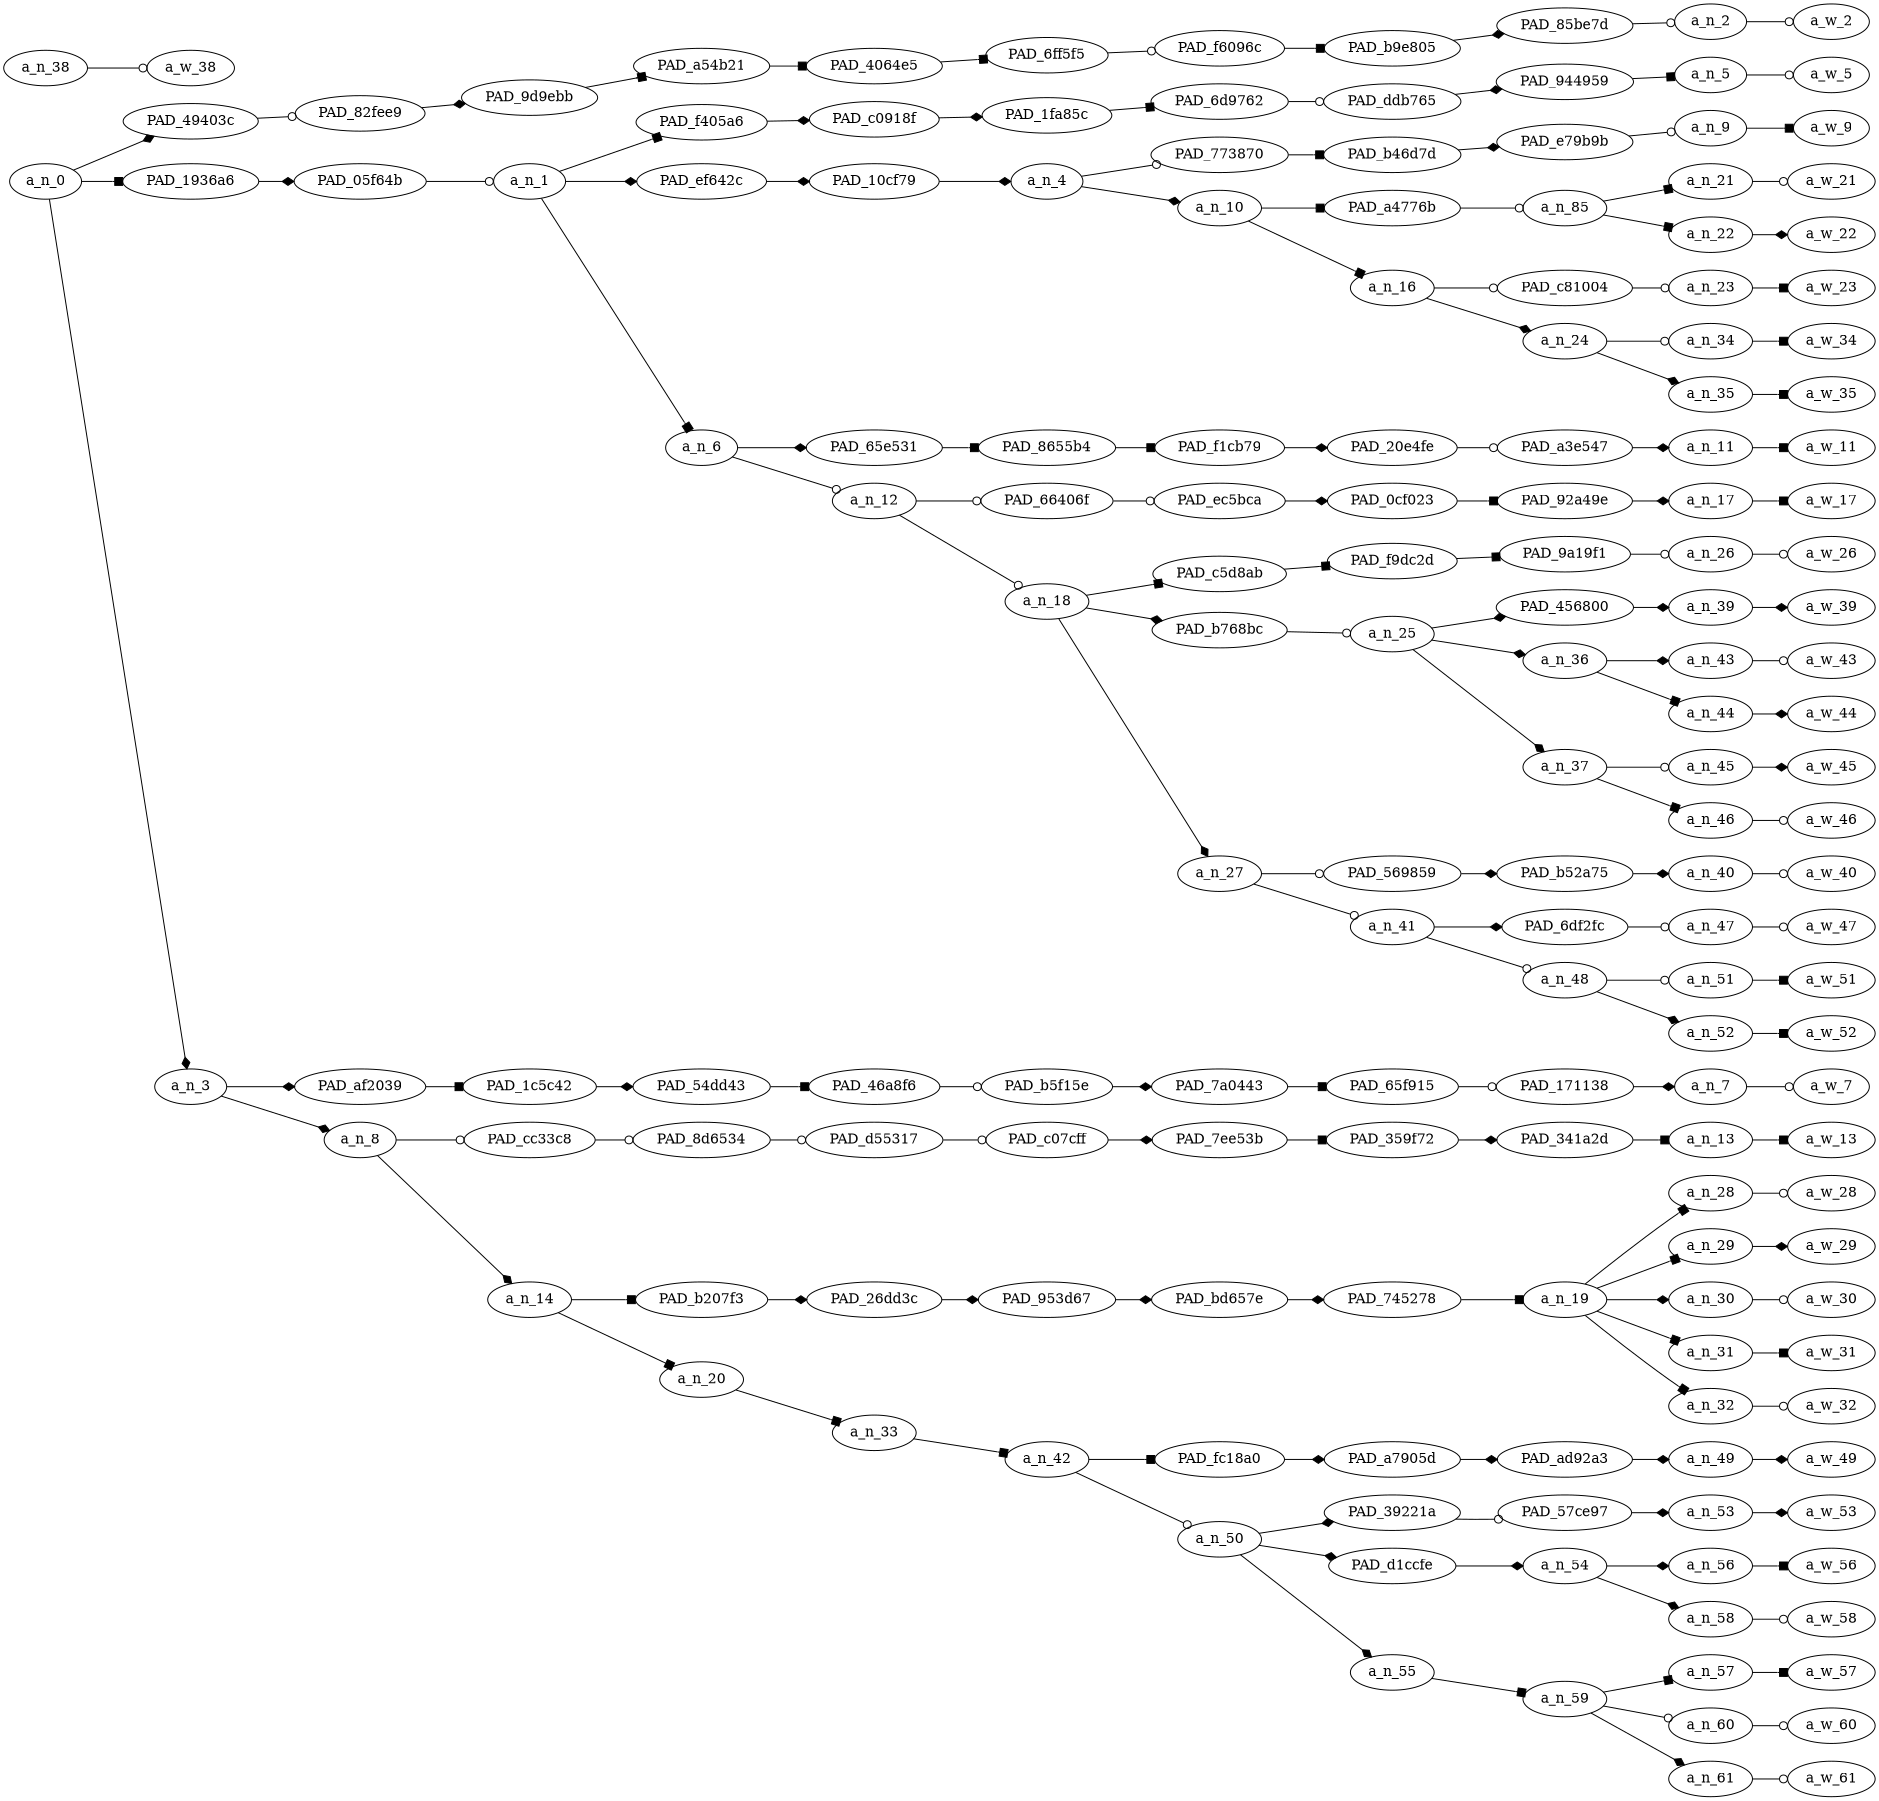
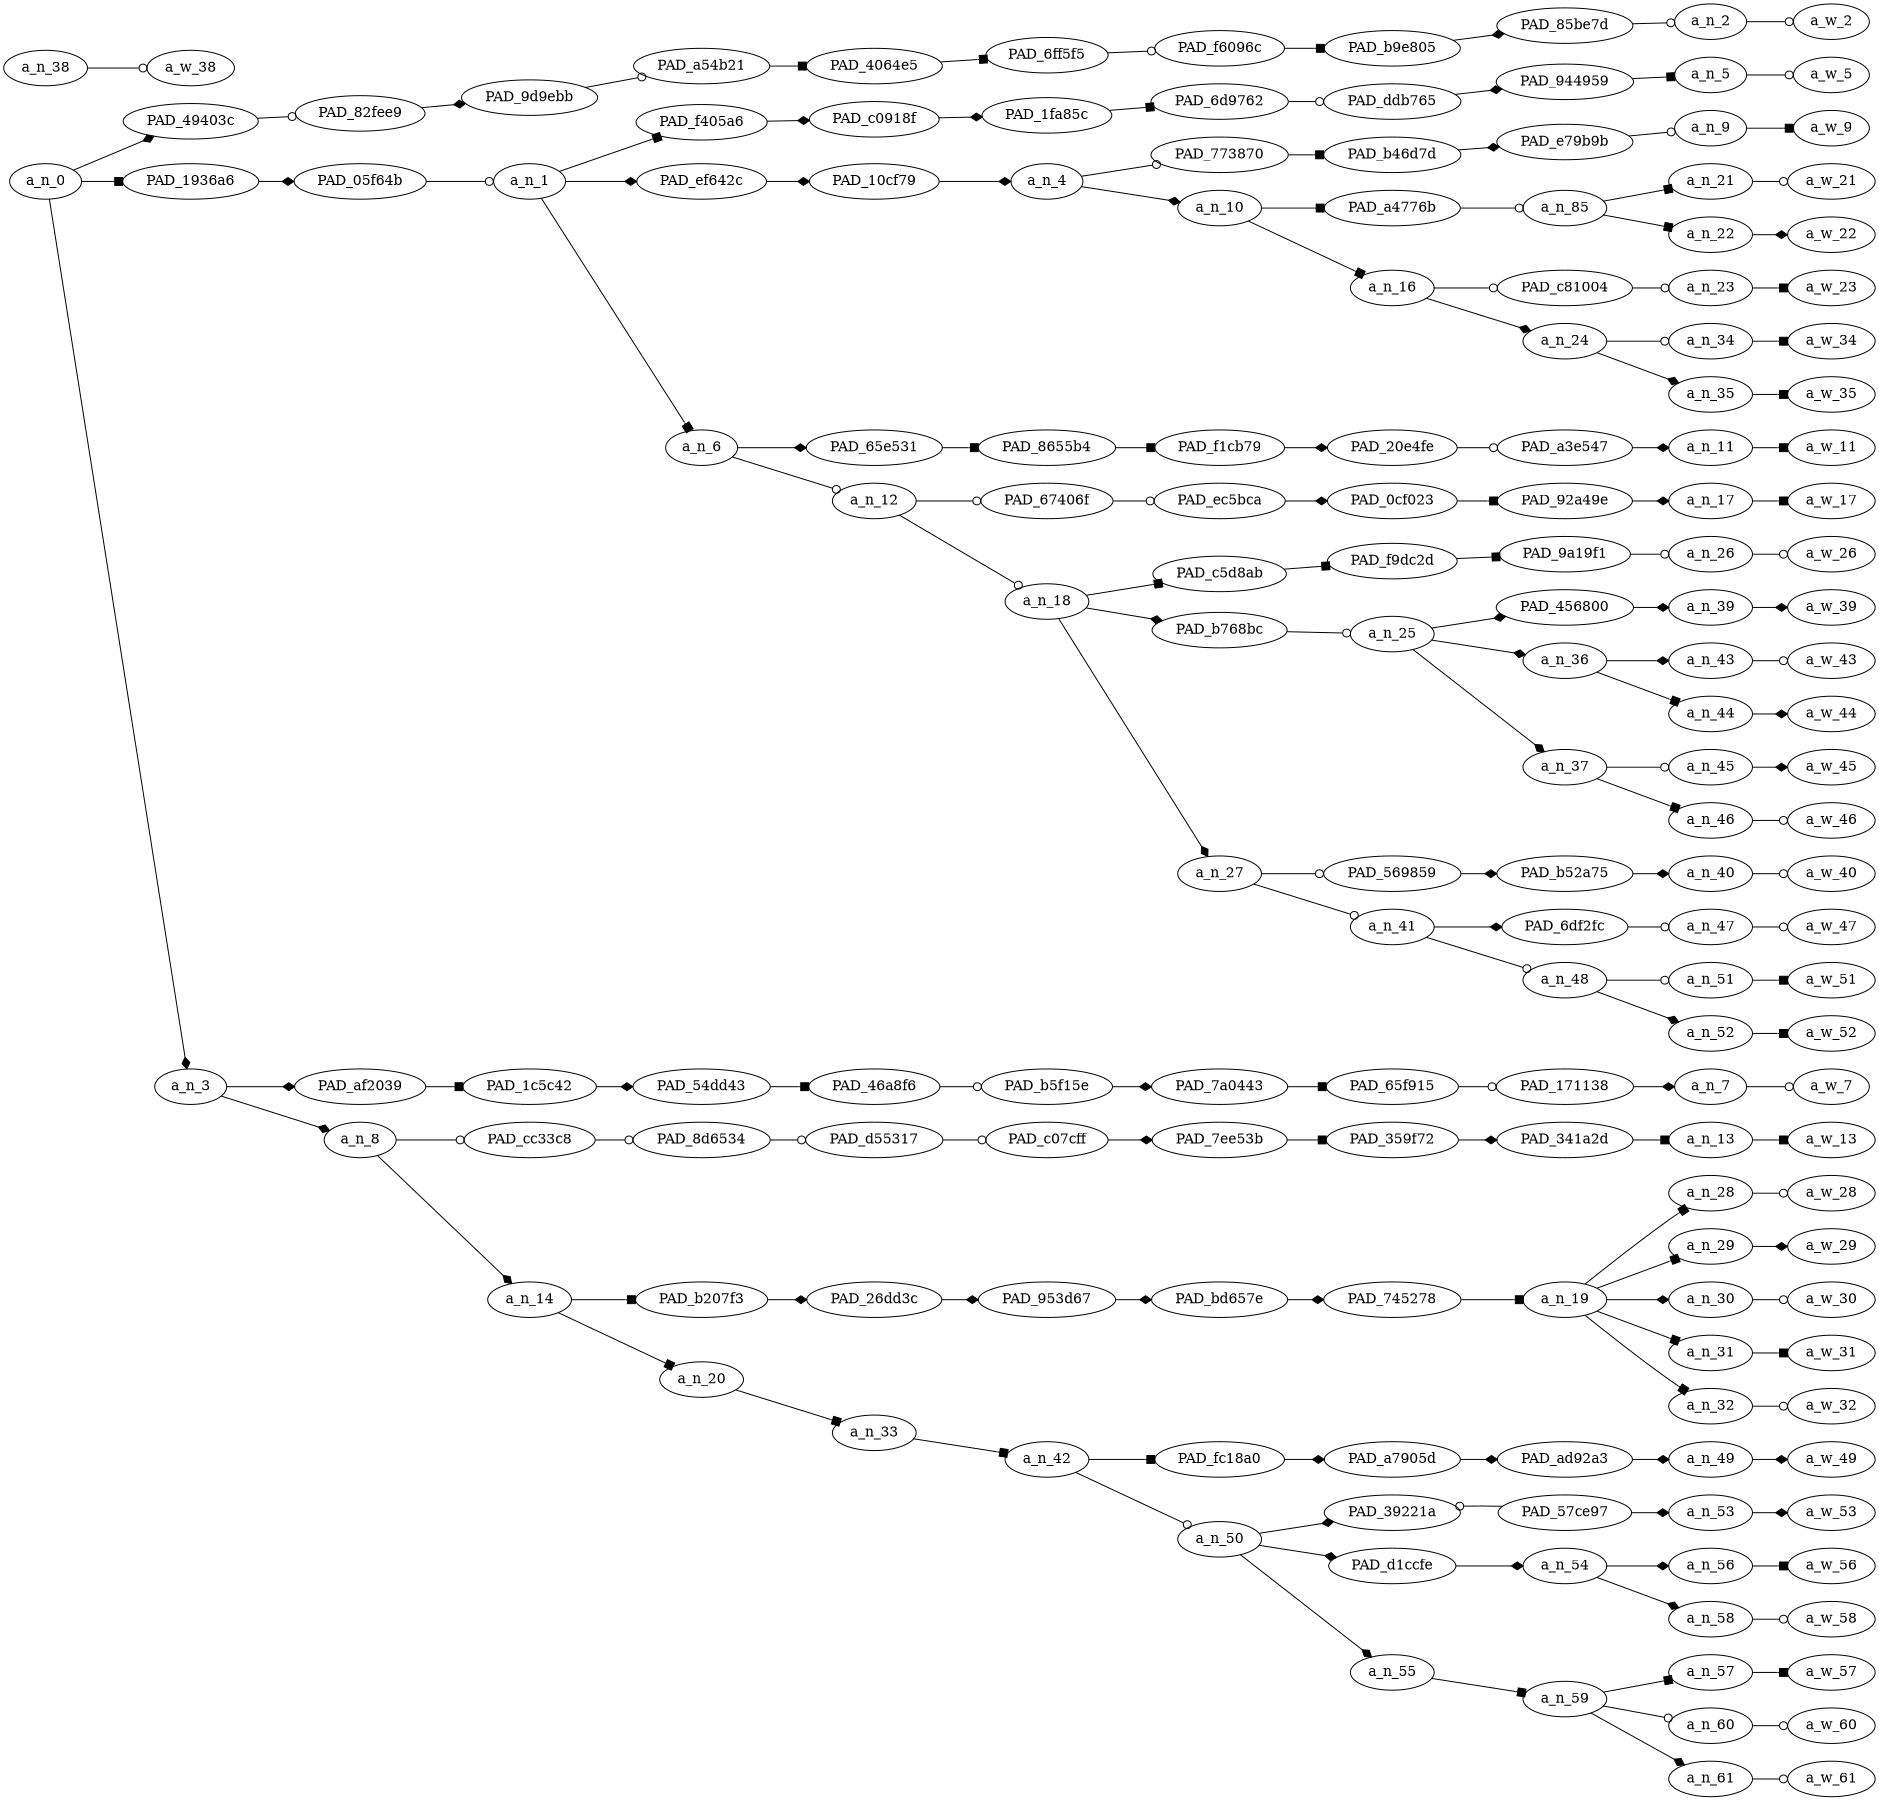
edge "PAD_9d9ebb" -> "PAD_a54b21": arrowhead box -> odot
node "PAD_66406f": label "PAD_66406f" -> "PAD_67406f"
edge "PAD_39221a" -> "PAD_57ce97": reversed
